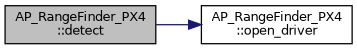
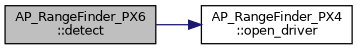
node "AP_RangeFinder_PX4 ::detect": label "AP_RangeFinder_PX4 ::detect" -> "AP_RangeFinder_PX6 ::detect"
